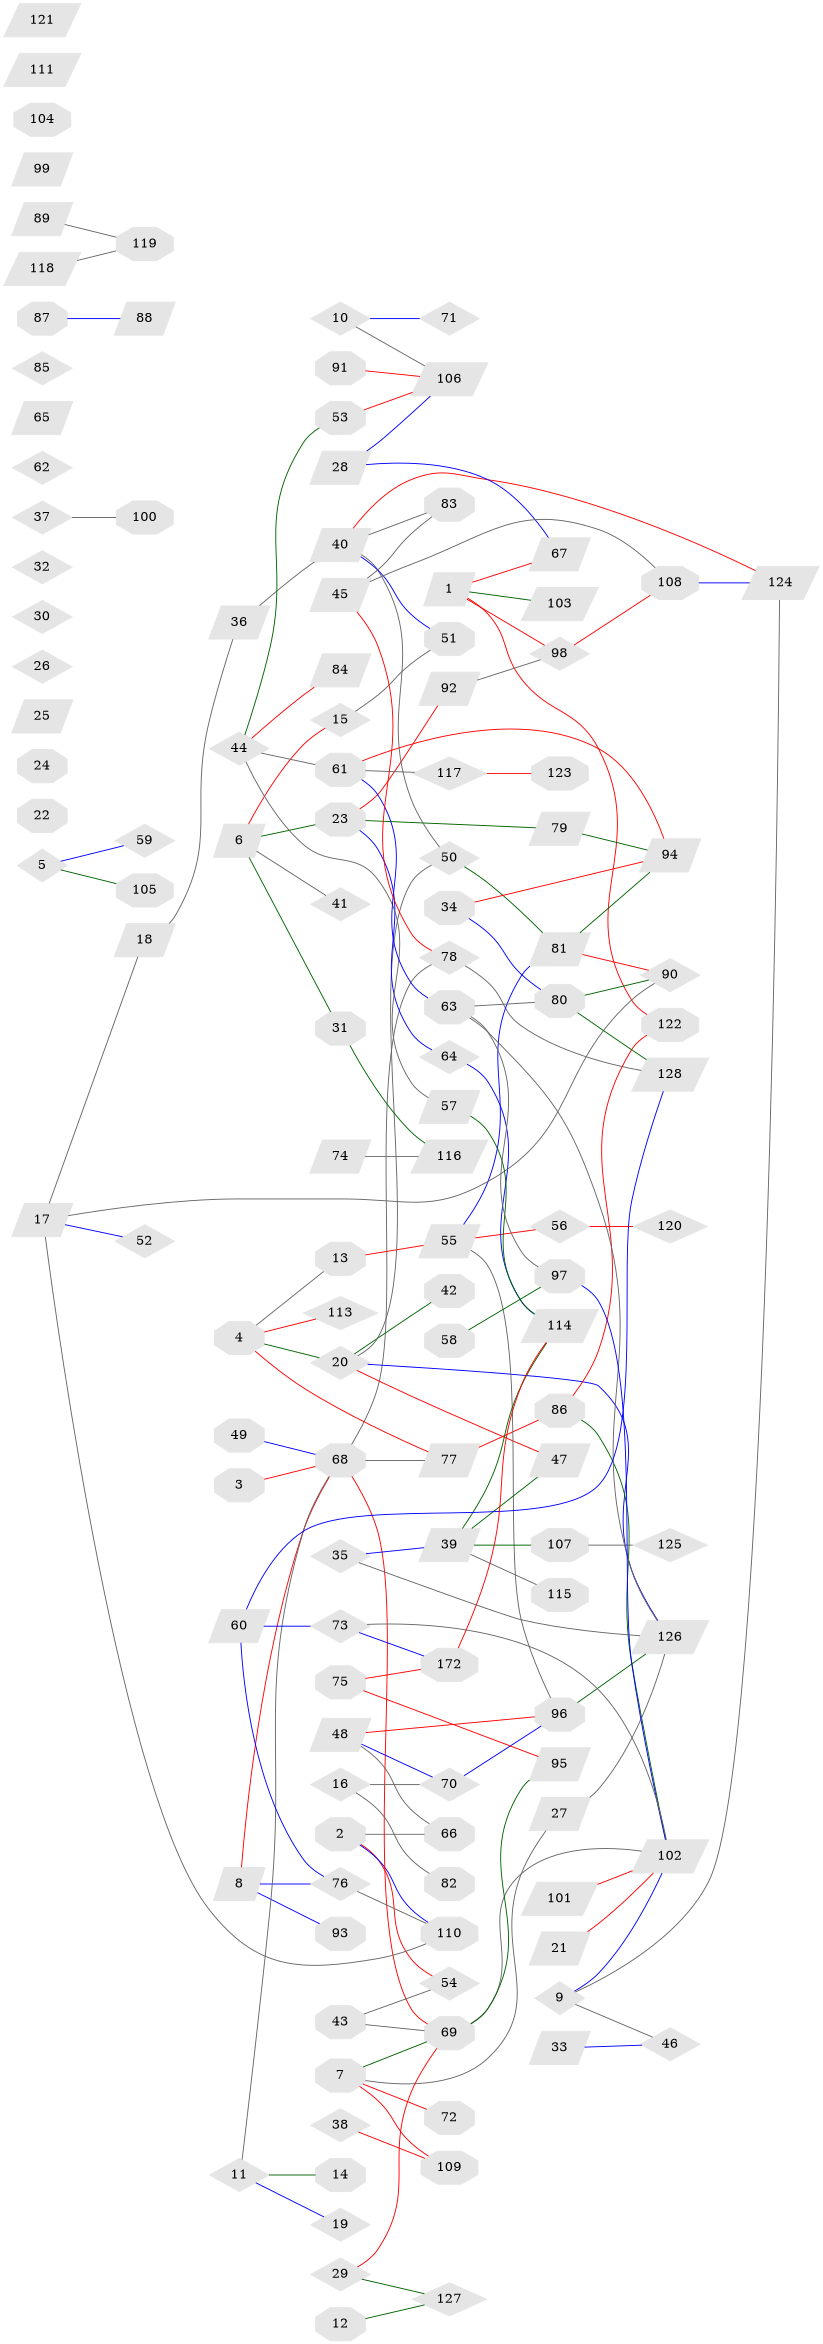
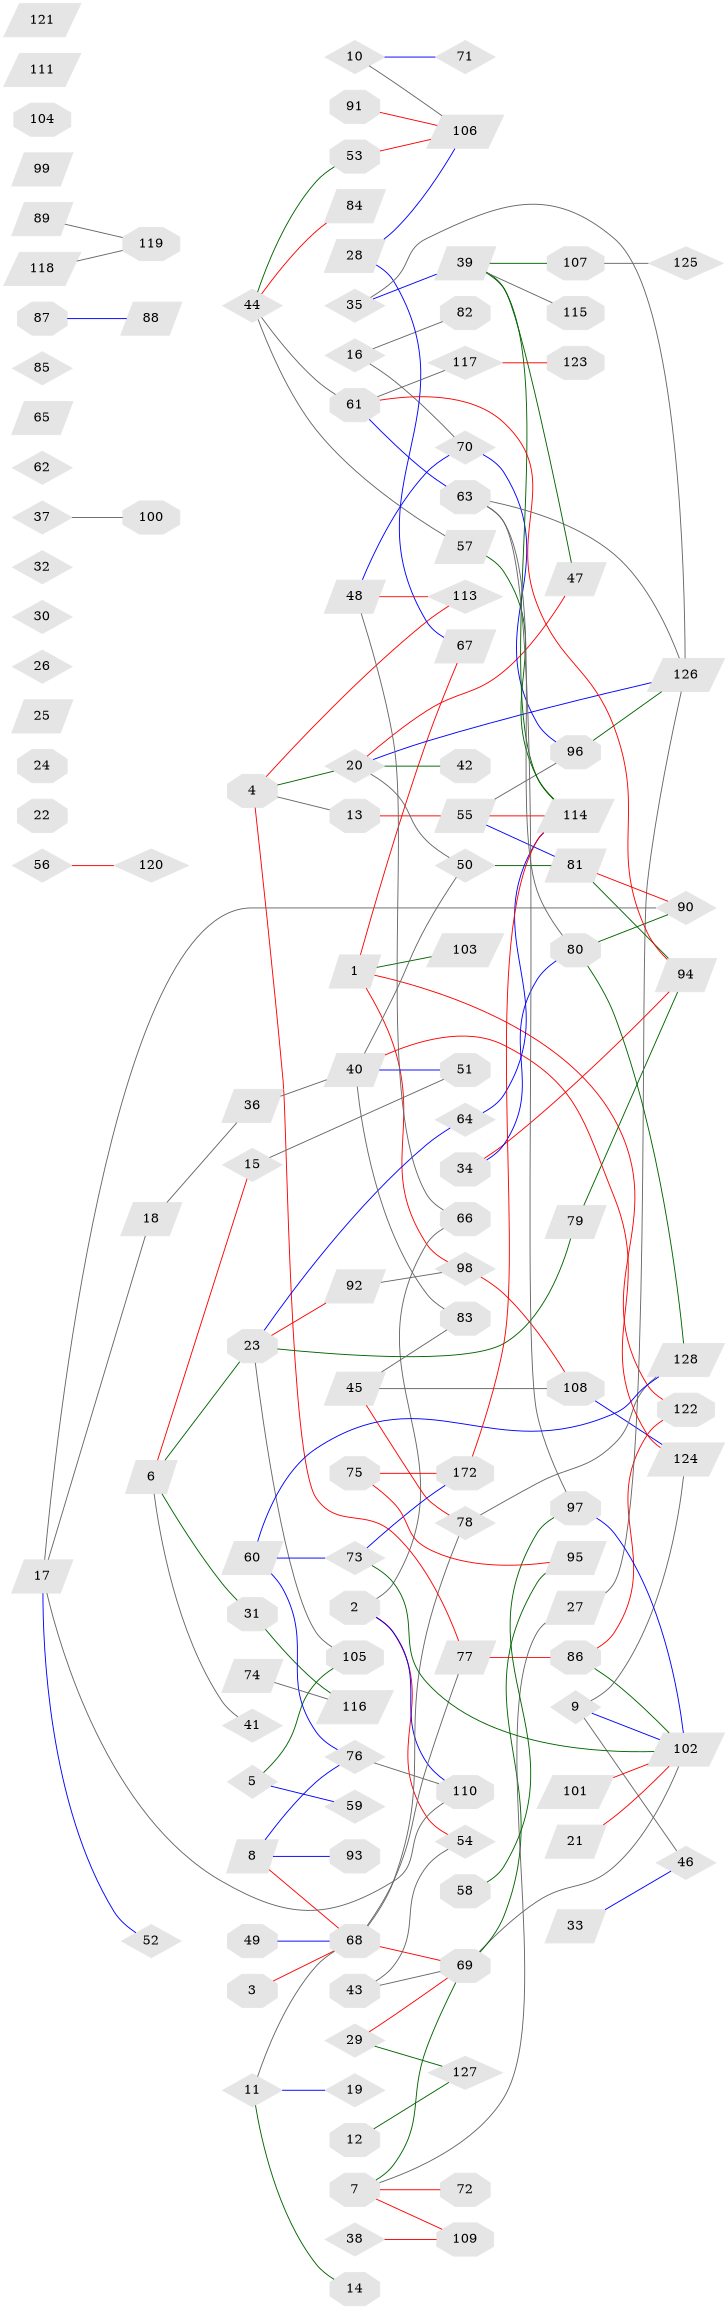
edge "56" -- "55": now "114" -- "55"
edge "23" -- "105": added
edge "73" -- "102": color gray40 -> darkgreen
edge "96" -- "48": now "113" -- "48"
